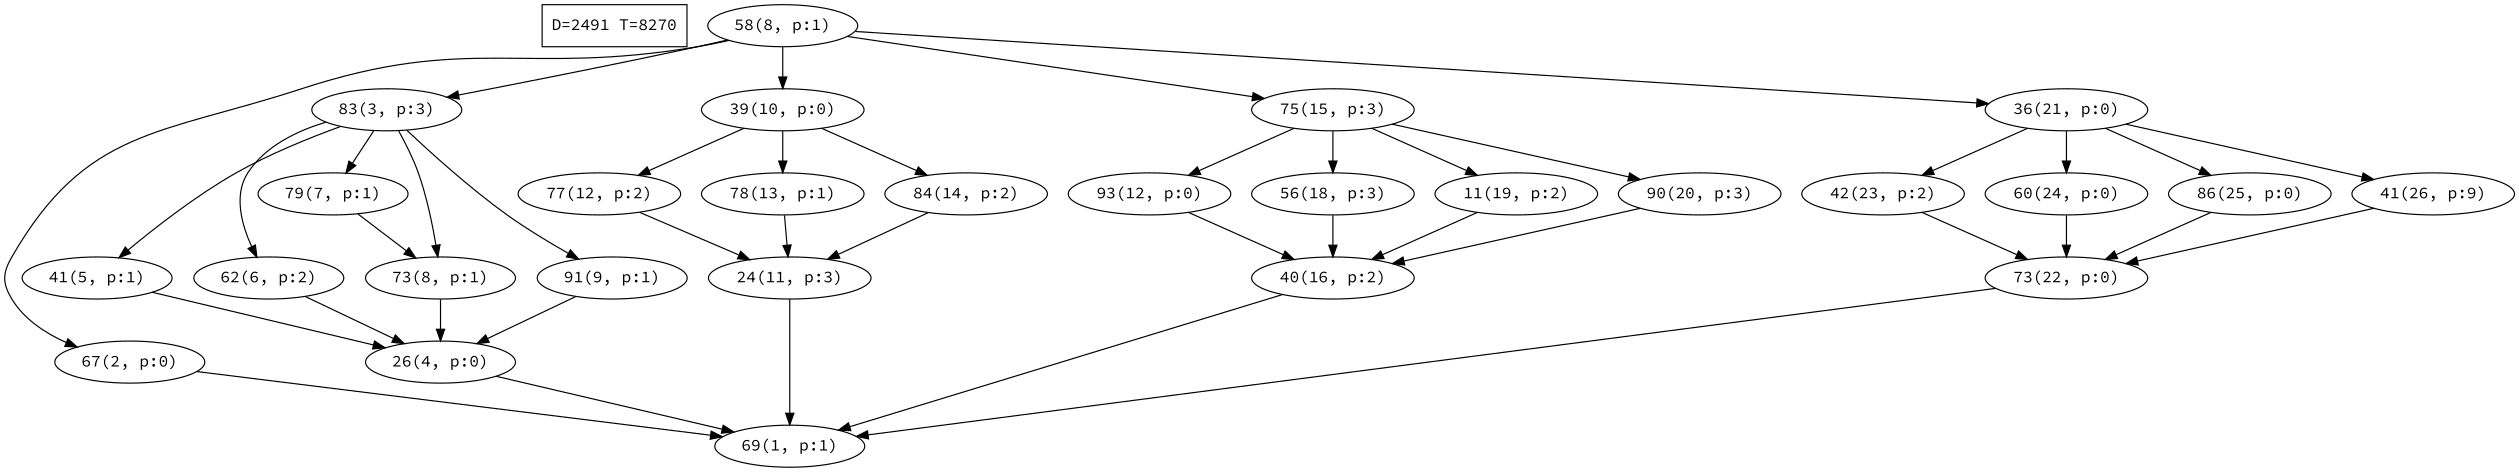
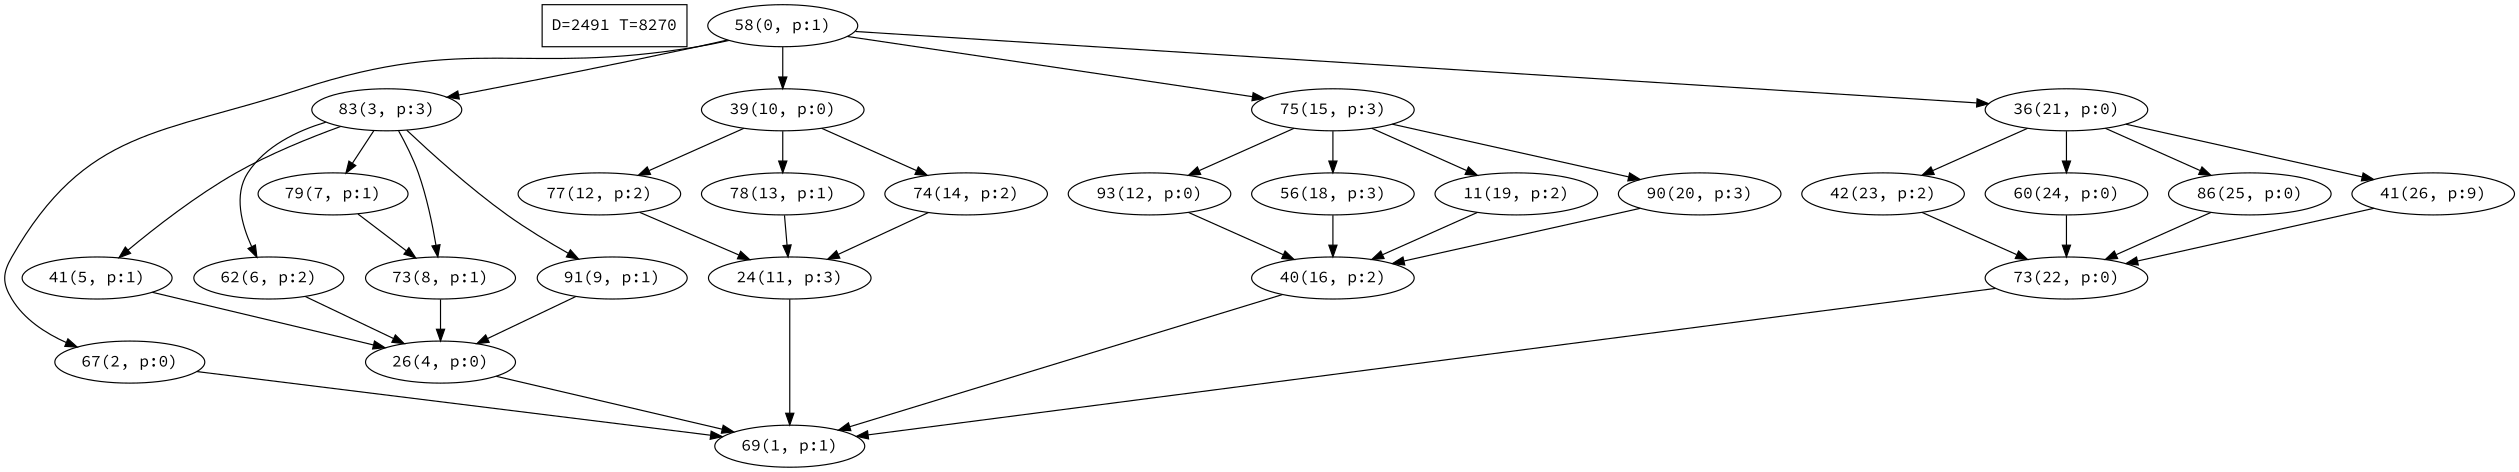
node "58(8, p:1)": label "58(8, p:1)" -> "58(0, p:1)"
node "84(14, p:2)": label "84(14, p:2)" -> "74(14, p:2)"
